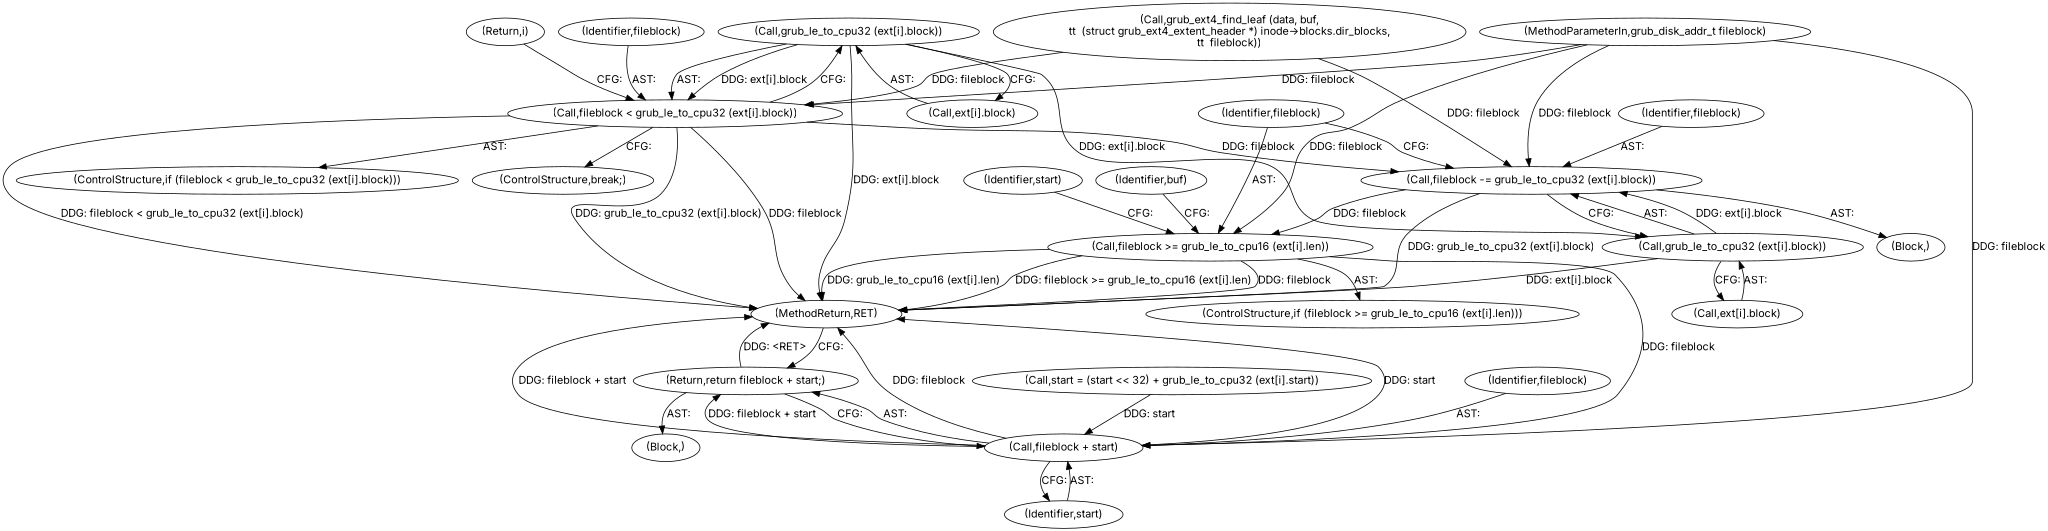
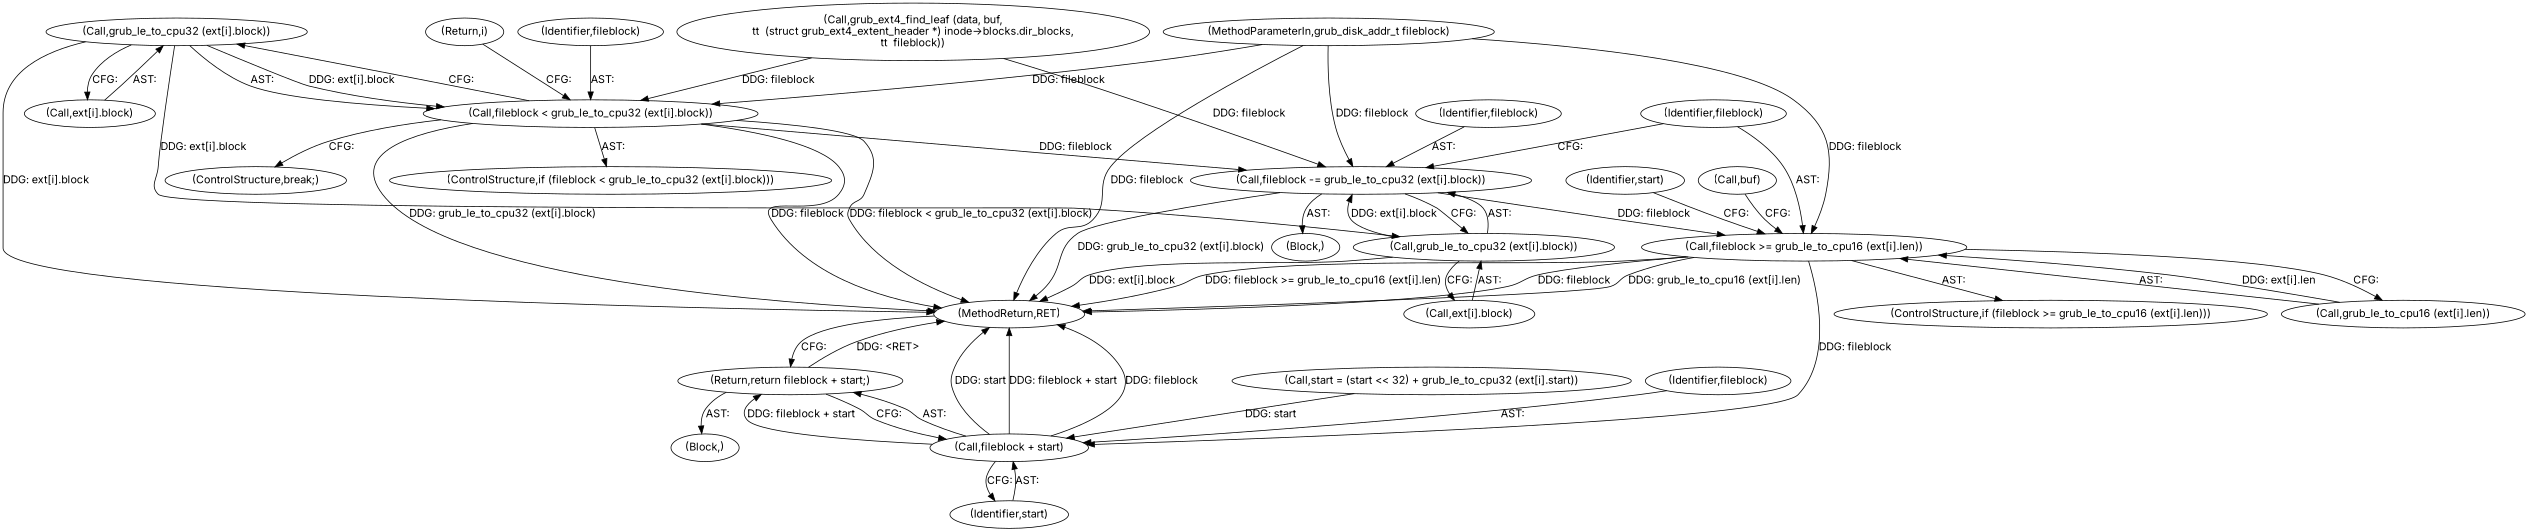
node "(Identifier,buf)": label "(Identifier,buf)" -> "(Call,buf)"
node "(Call,grub_le_to_cpu16 (ext[i].len))": added
edge "(MethodParameterIn,grub_disk_addr_t fileblock)" -> "(Call,fileblock + start)": now "(MethodParameterIn,grub_disk_addr_t fileblock)" -> "(MethodReturn,RET)"
